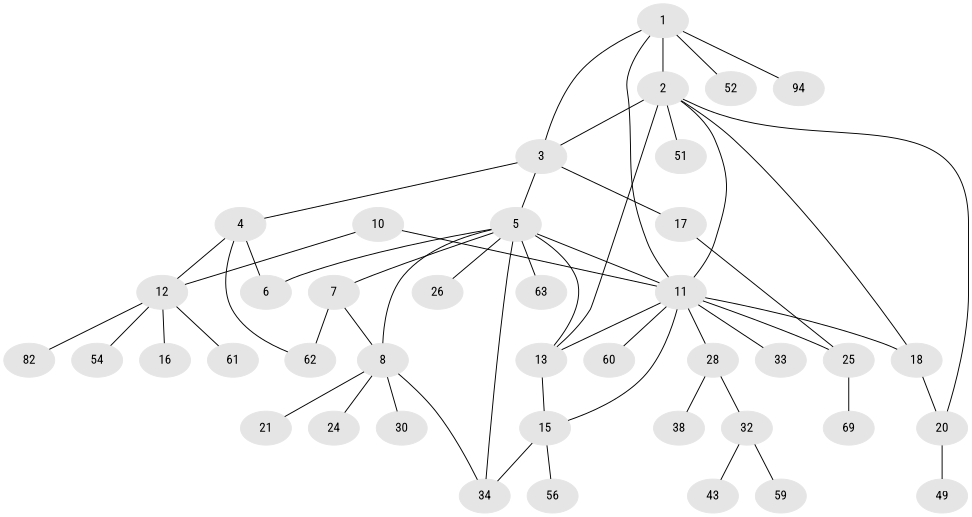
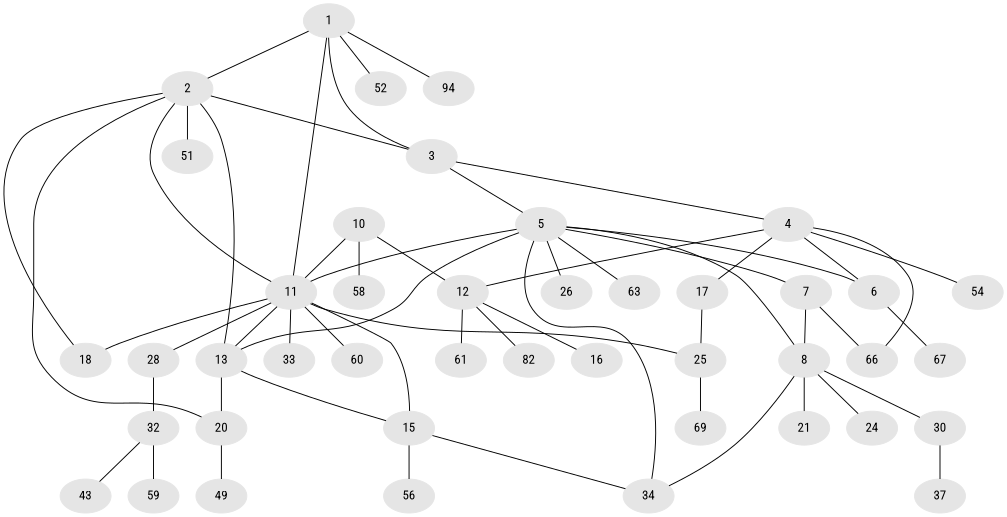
edge "3" -- "17": now "4" -- "17"
node "58": added
edge "12" -- "54": now "4" -- "54"
node "62": label "62" -> "66"
node "67": added
edge "18" -- "20": now "13" -- "20"
node "38": removed
node "37": added
